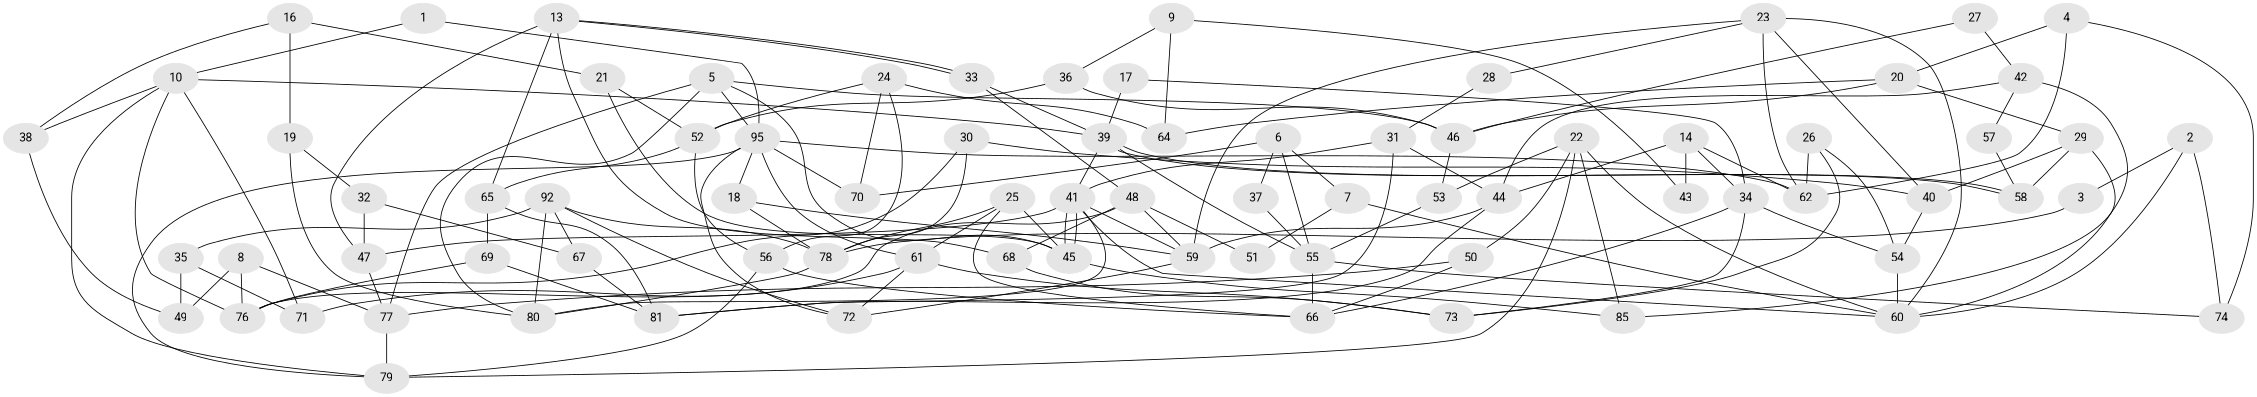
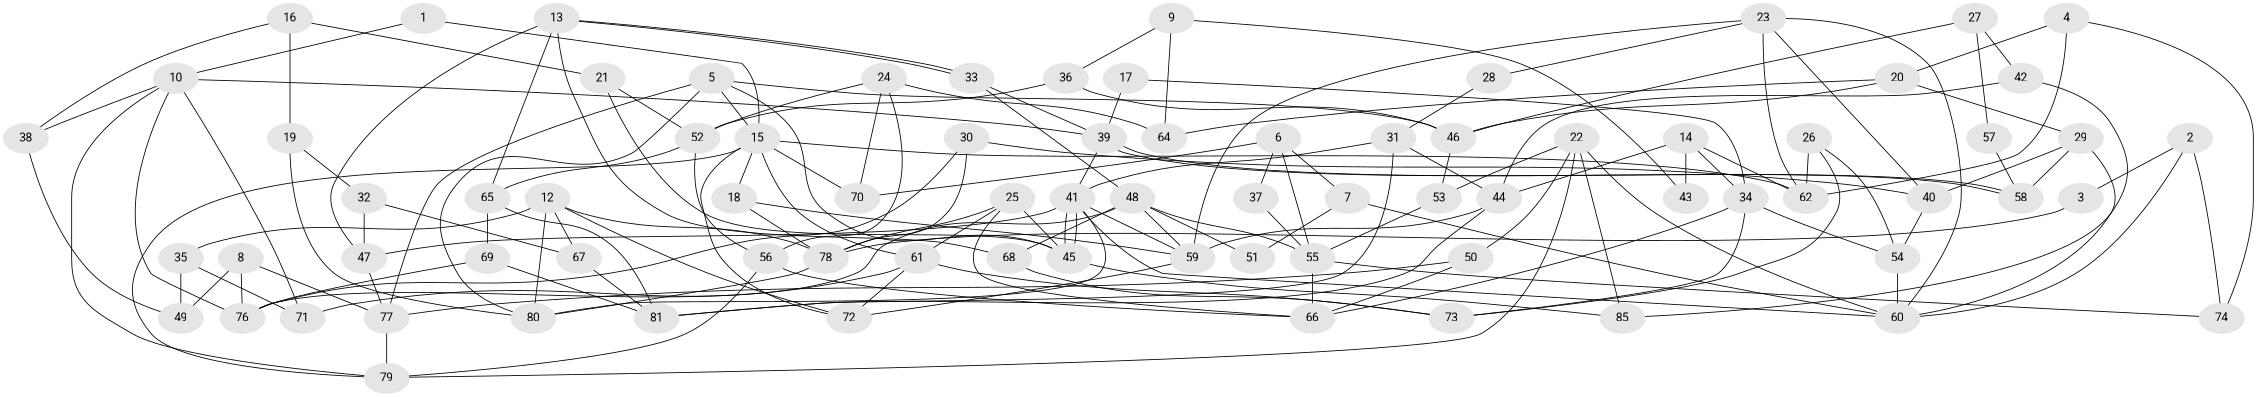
edge "42" -- "57": now "27" -- "57"
node "95": label "95" -> "15"
node "92": label "92" -> "12"
edge "39" -- "55": now "48" -- "55"
